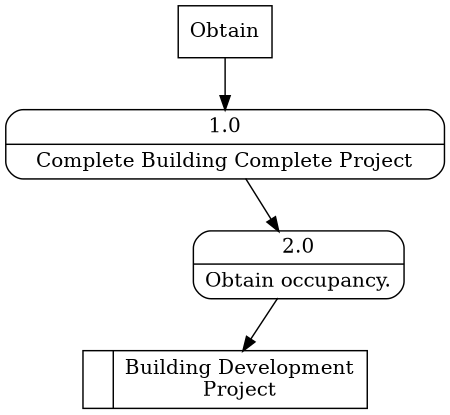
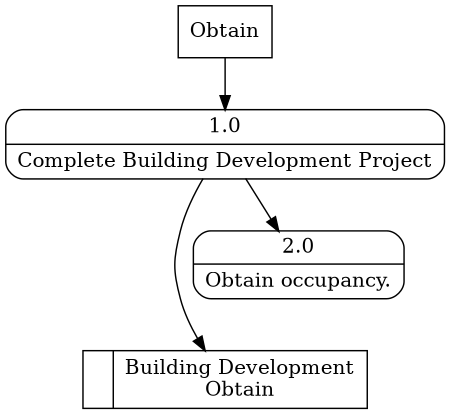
node "1.0": text "Complete Building Complete Project" -> "Complete Building Development Project"
edge "2.0" -> "Building Development": now "1.0" -> "Building Development"
node "Building Development": text "Project" -> "Obtain"
